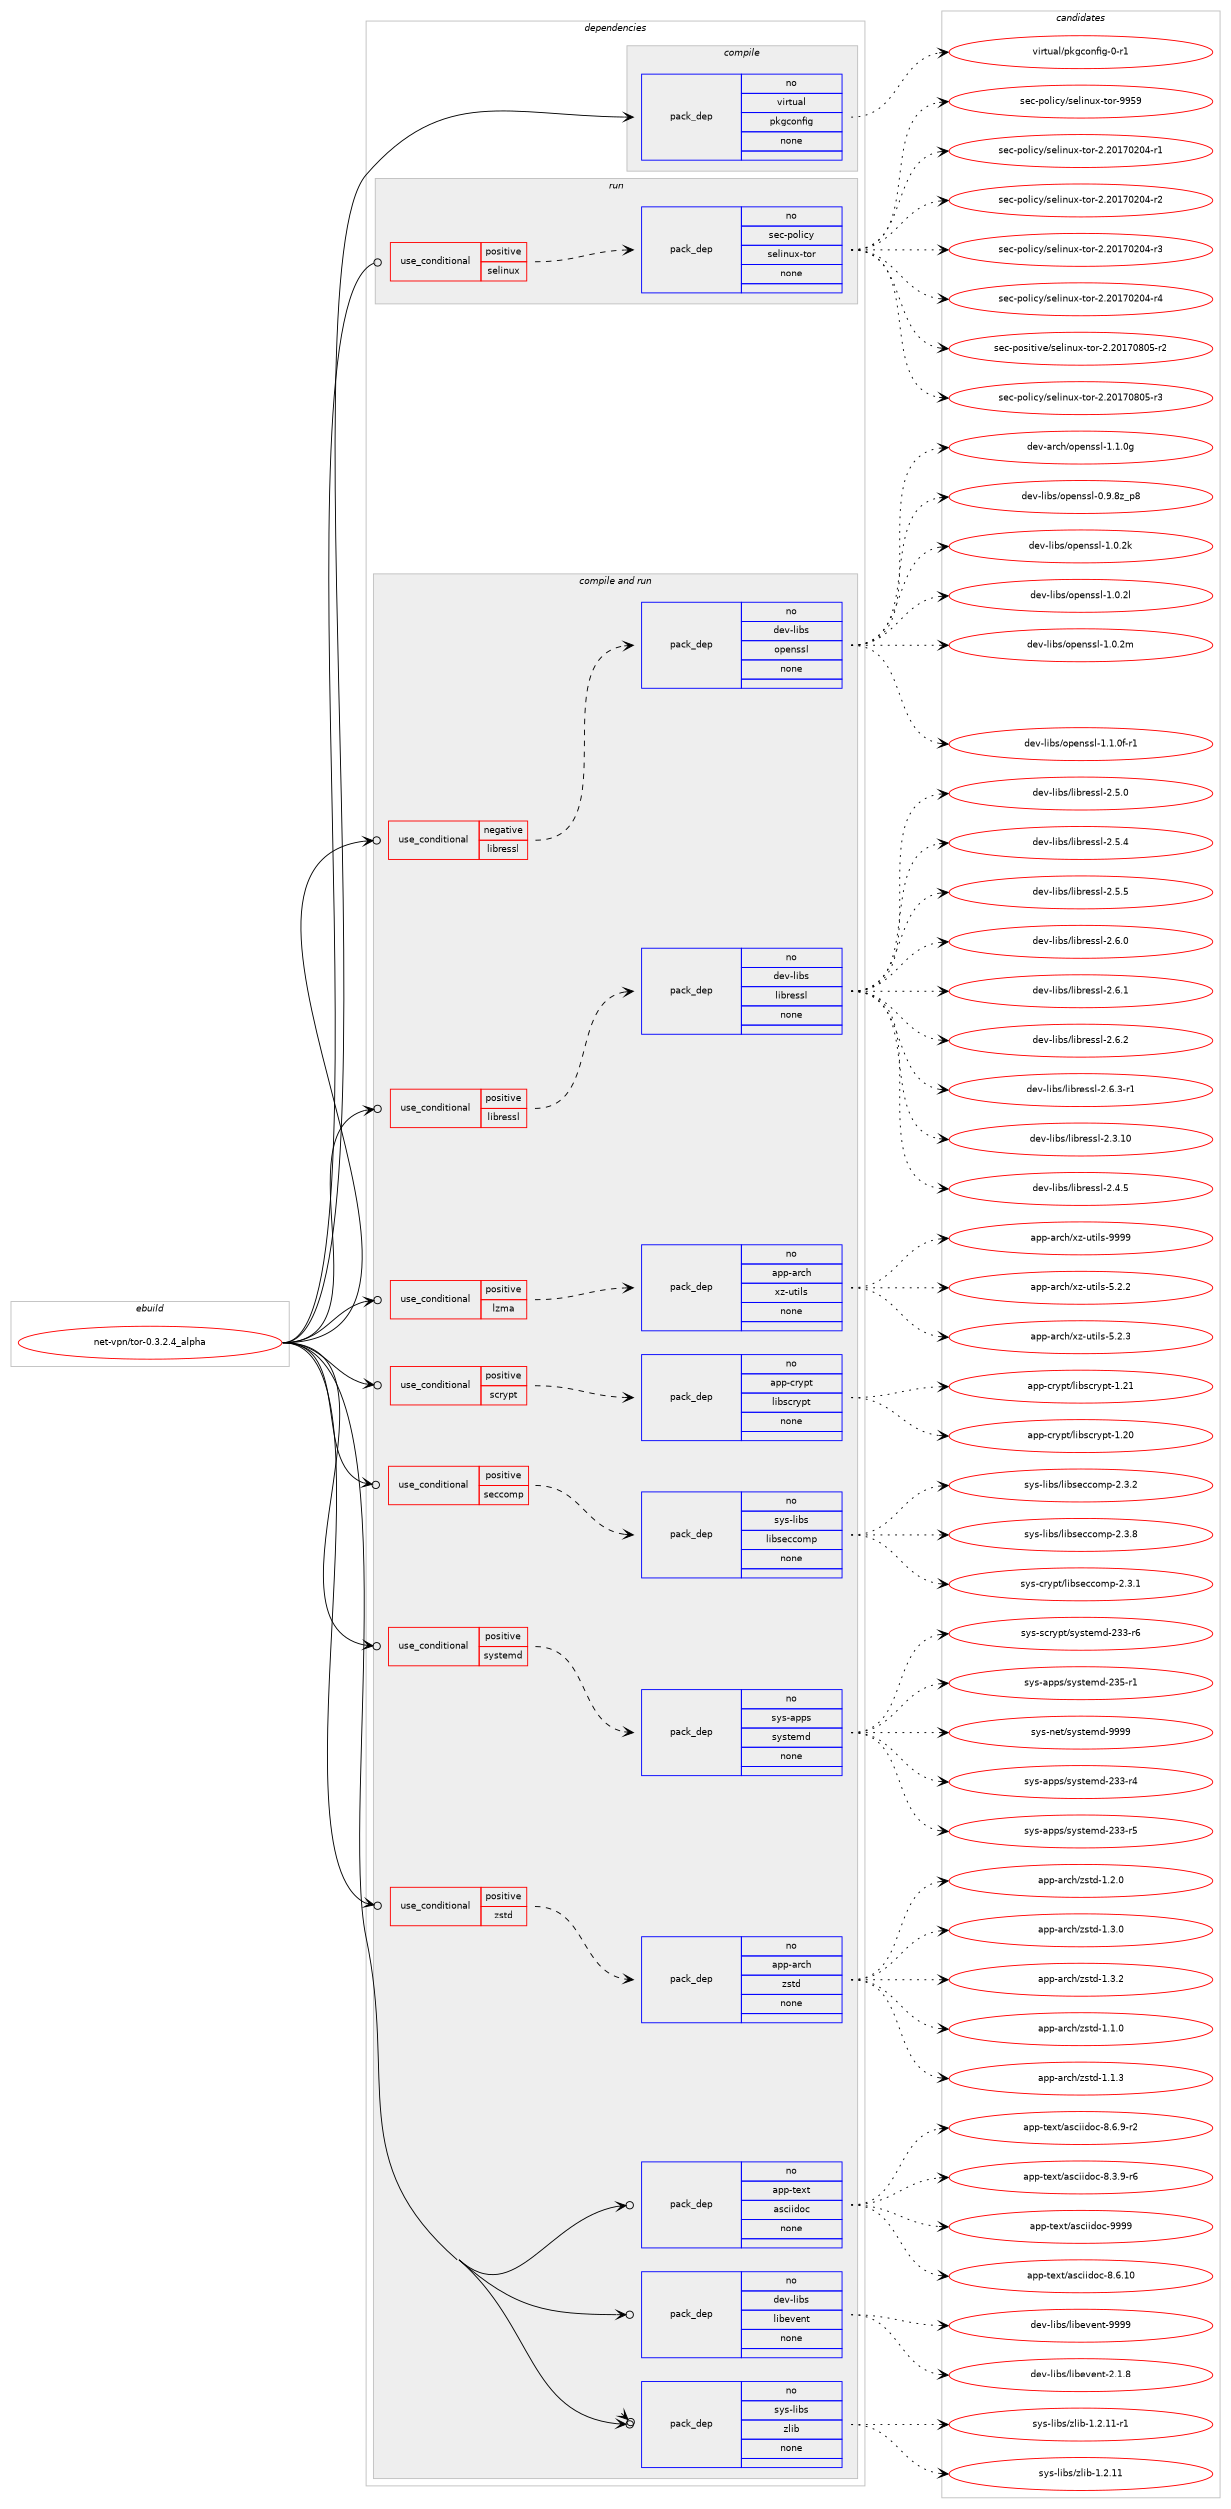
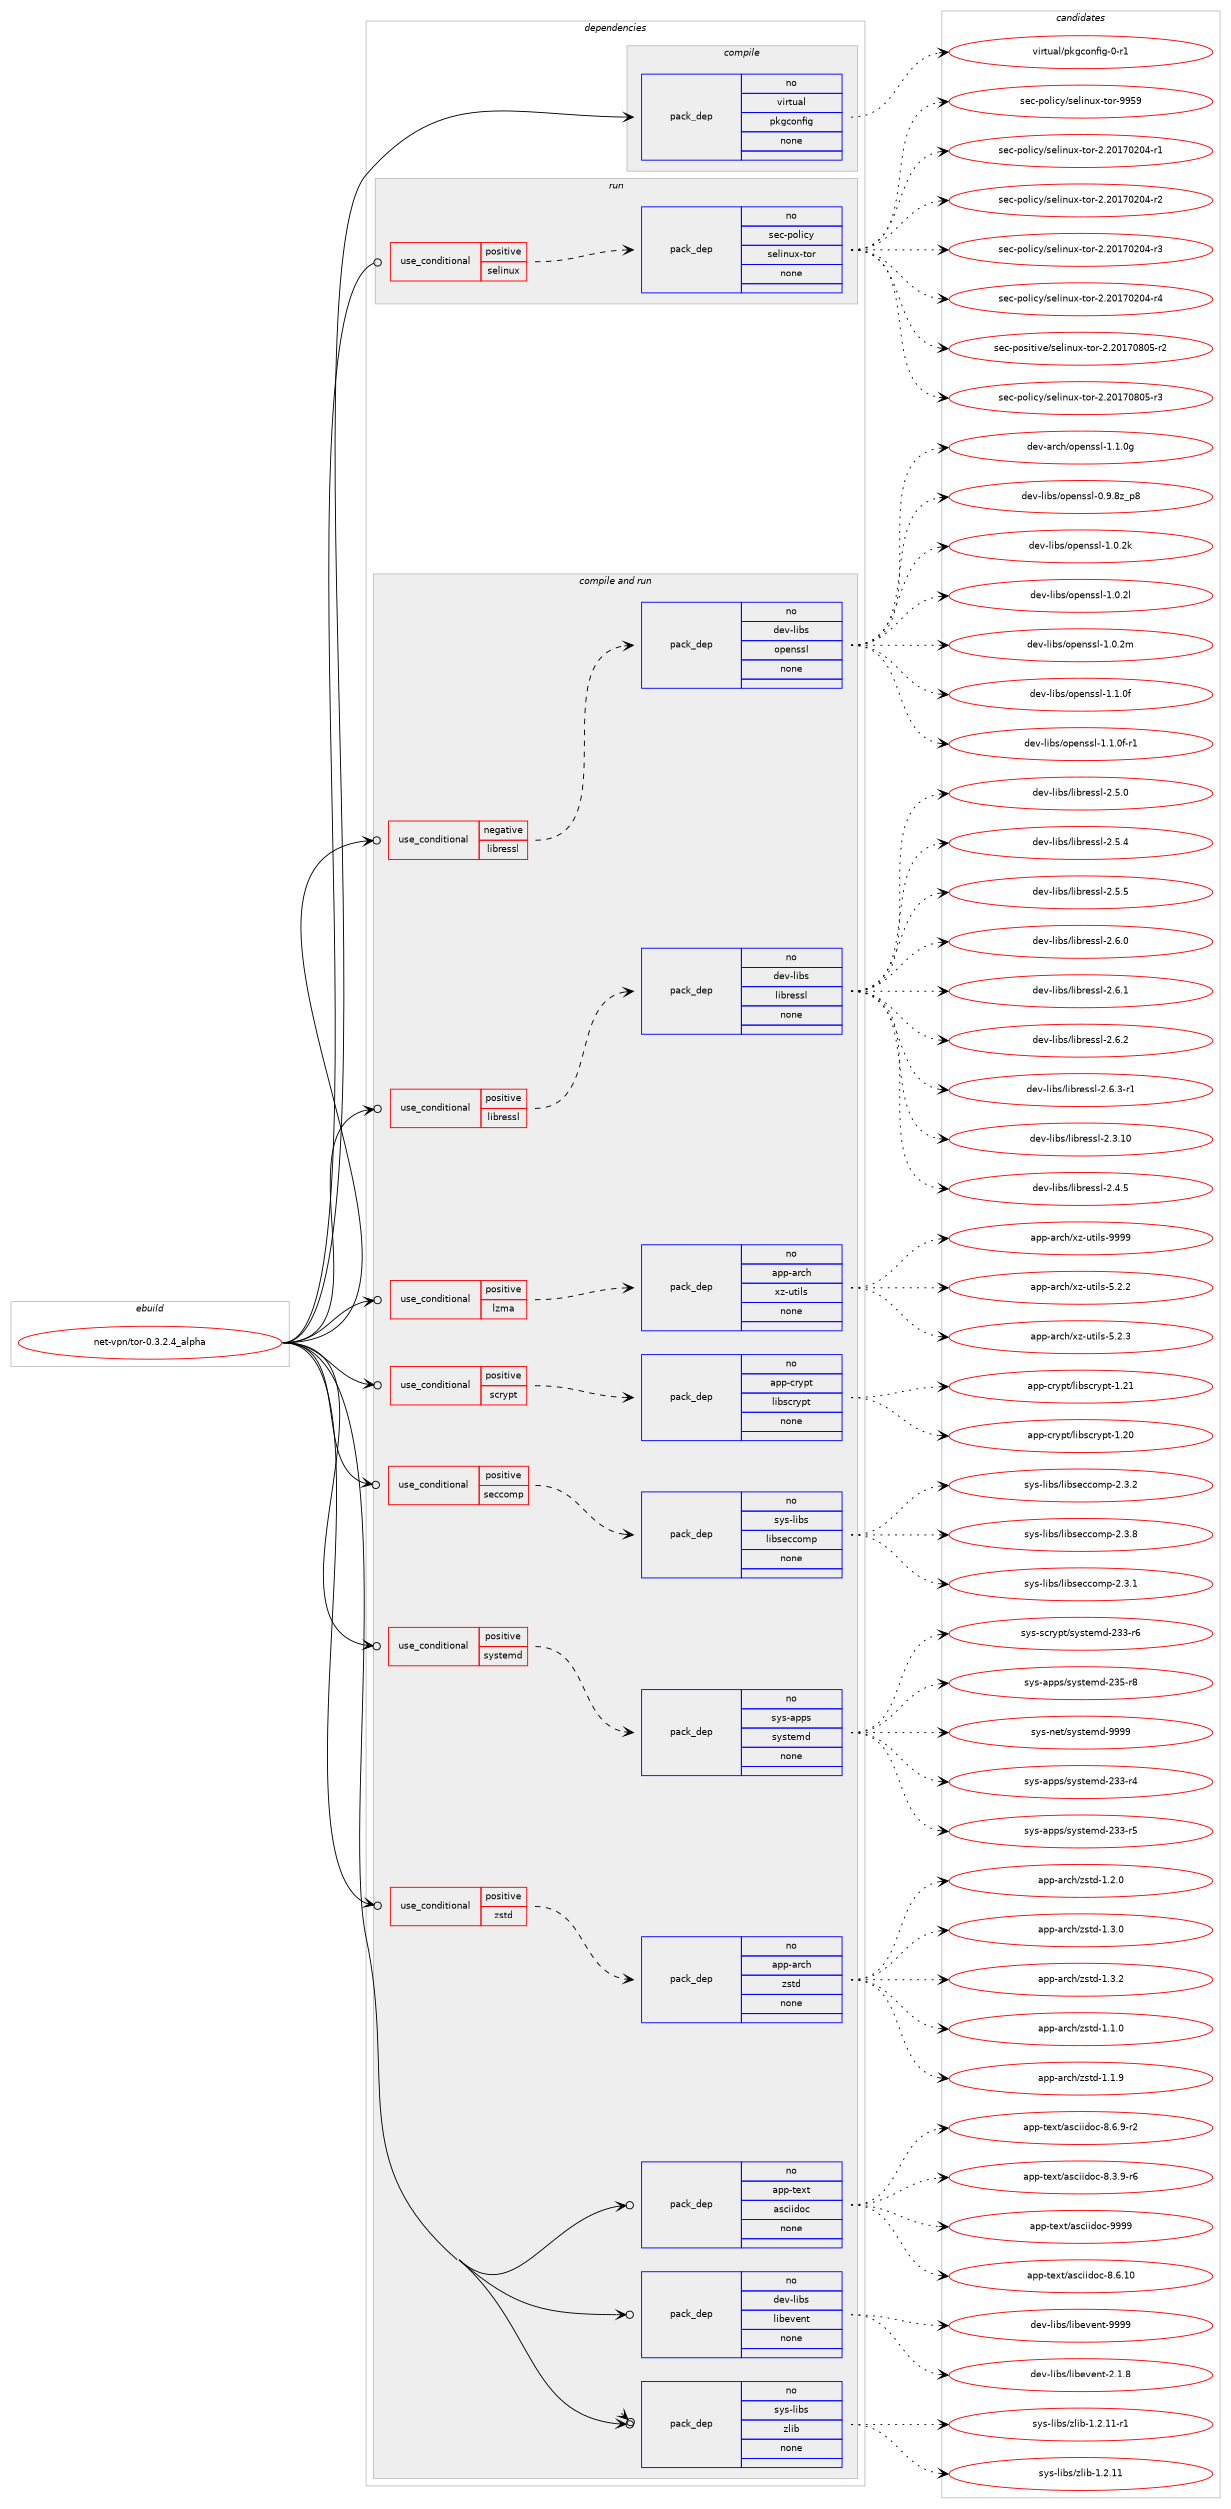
node "dev-libs/openssl-1.1.0f": added
node "sys-crypt/libseccomp-2.3.1": label "sys-crypt/libseccomp-2.3.1" -> "sys-libs/libseccomp-2.3.1"
node "sys-apps/systemd-235-r1": label "sys-apps/systemd-235-r1" -> "sys-apps/systemd-235-r8"
node "app-arch/zstd-1.1.3": label "app-arch/zstd-1.1.3" -> "app-arch/zstd-1.1.9"
